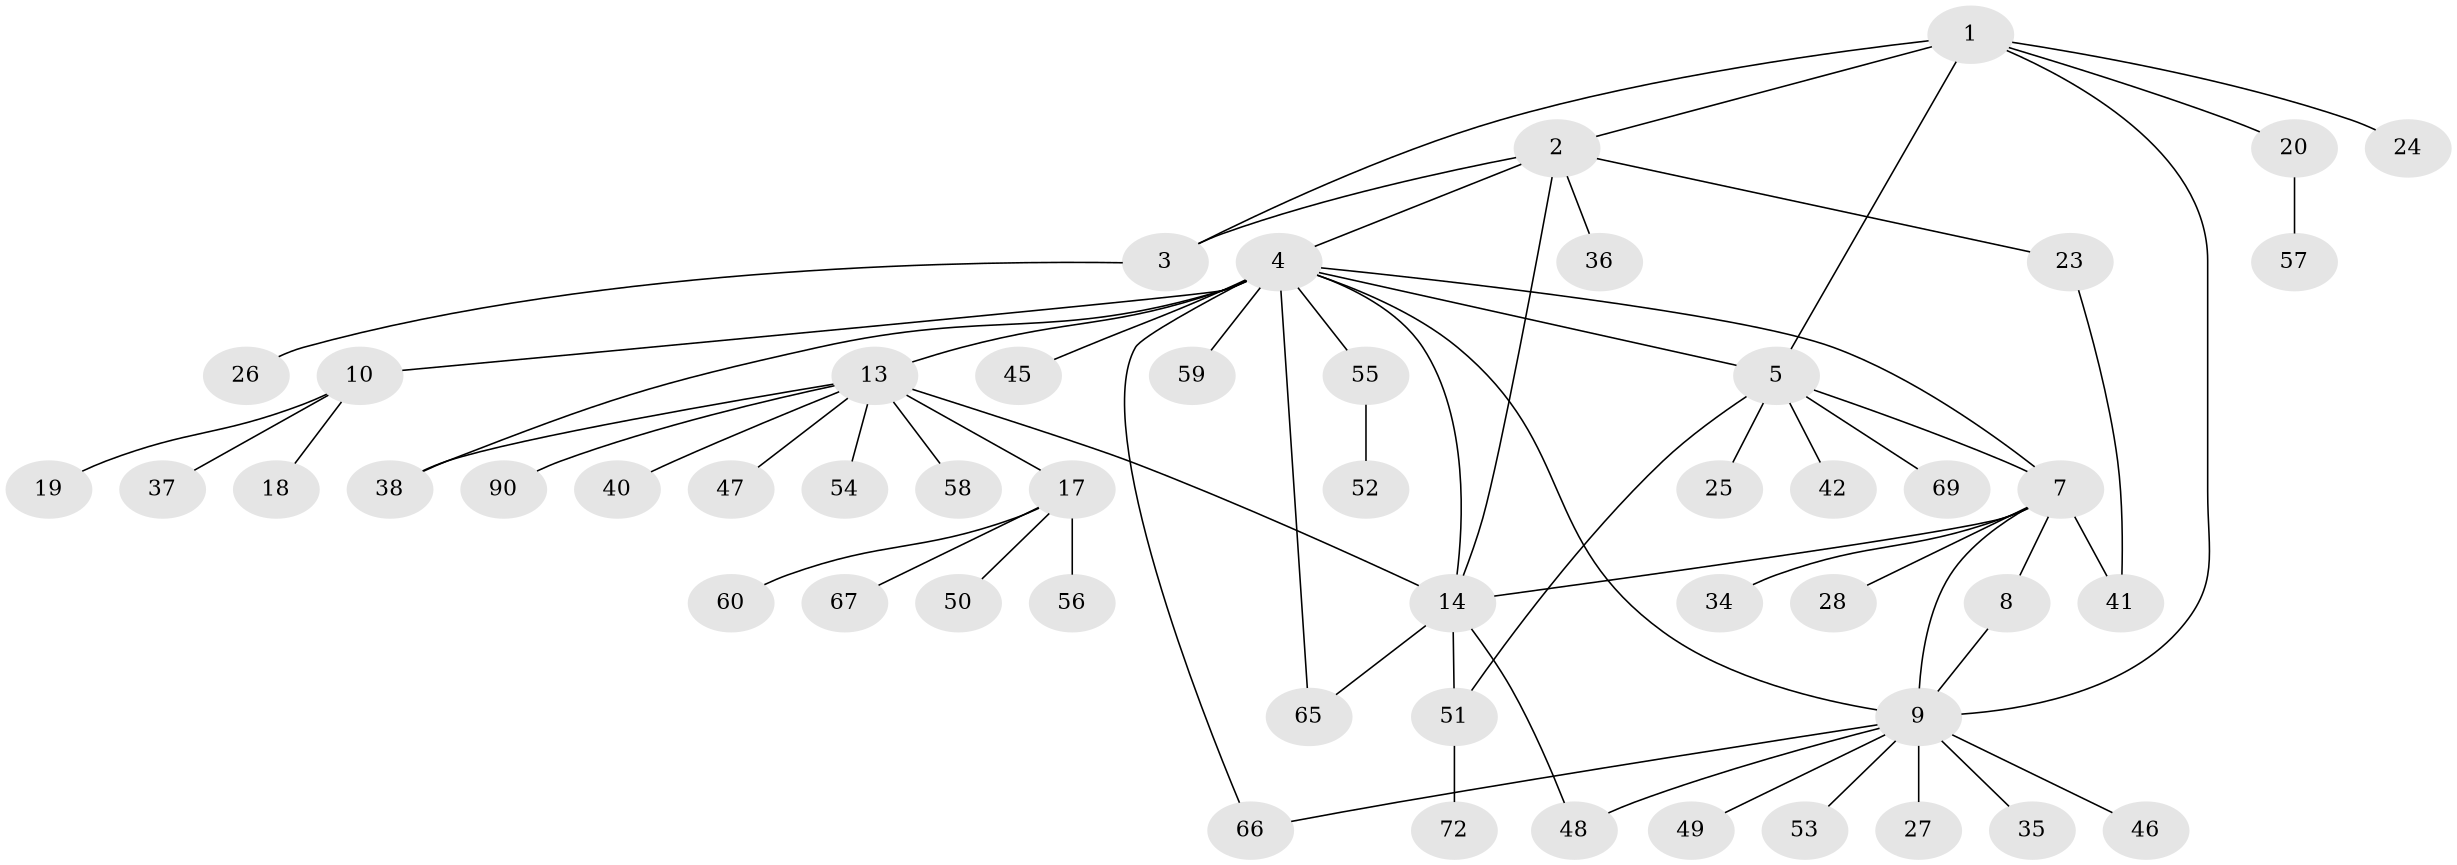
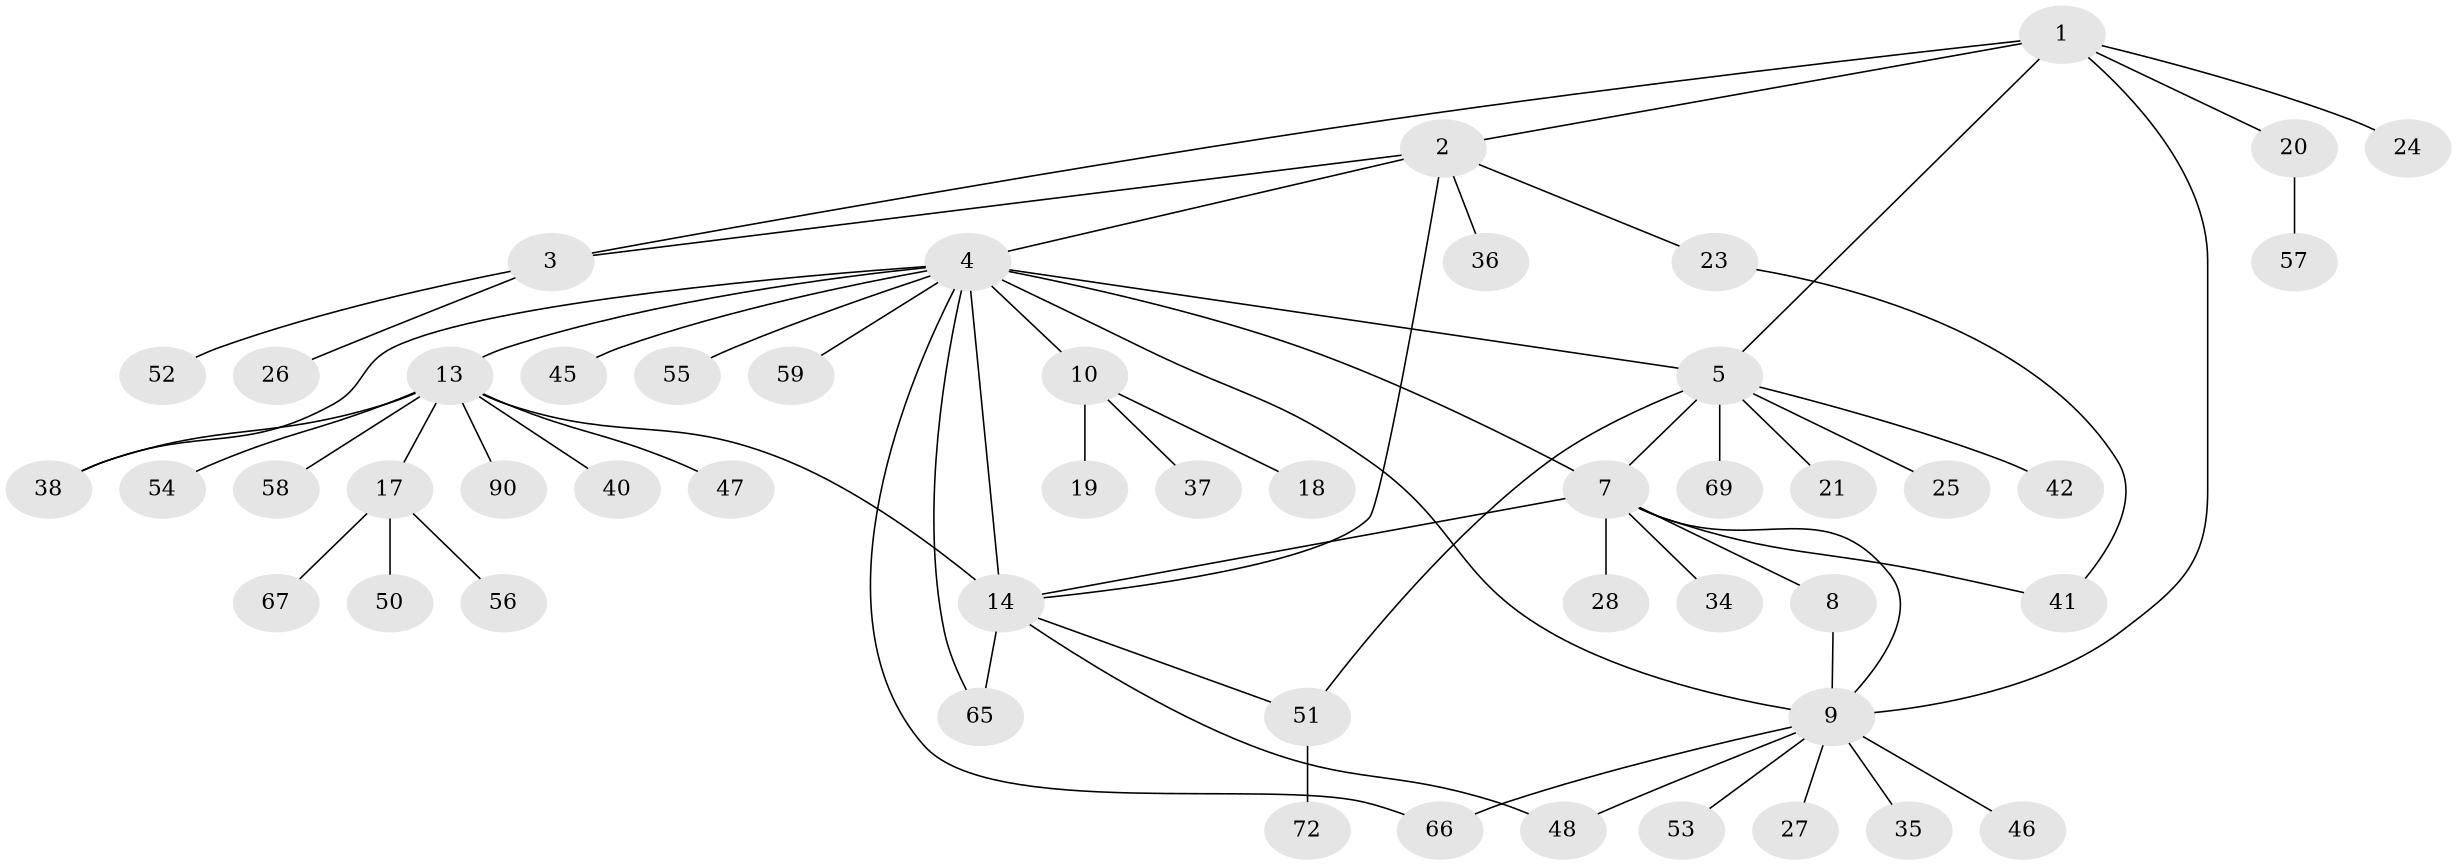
edge "55" -- "52": now "3" -- "52"
node "21": added
node "60": removed
node "49": removed
